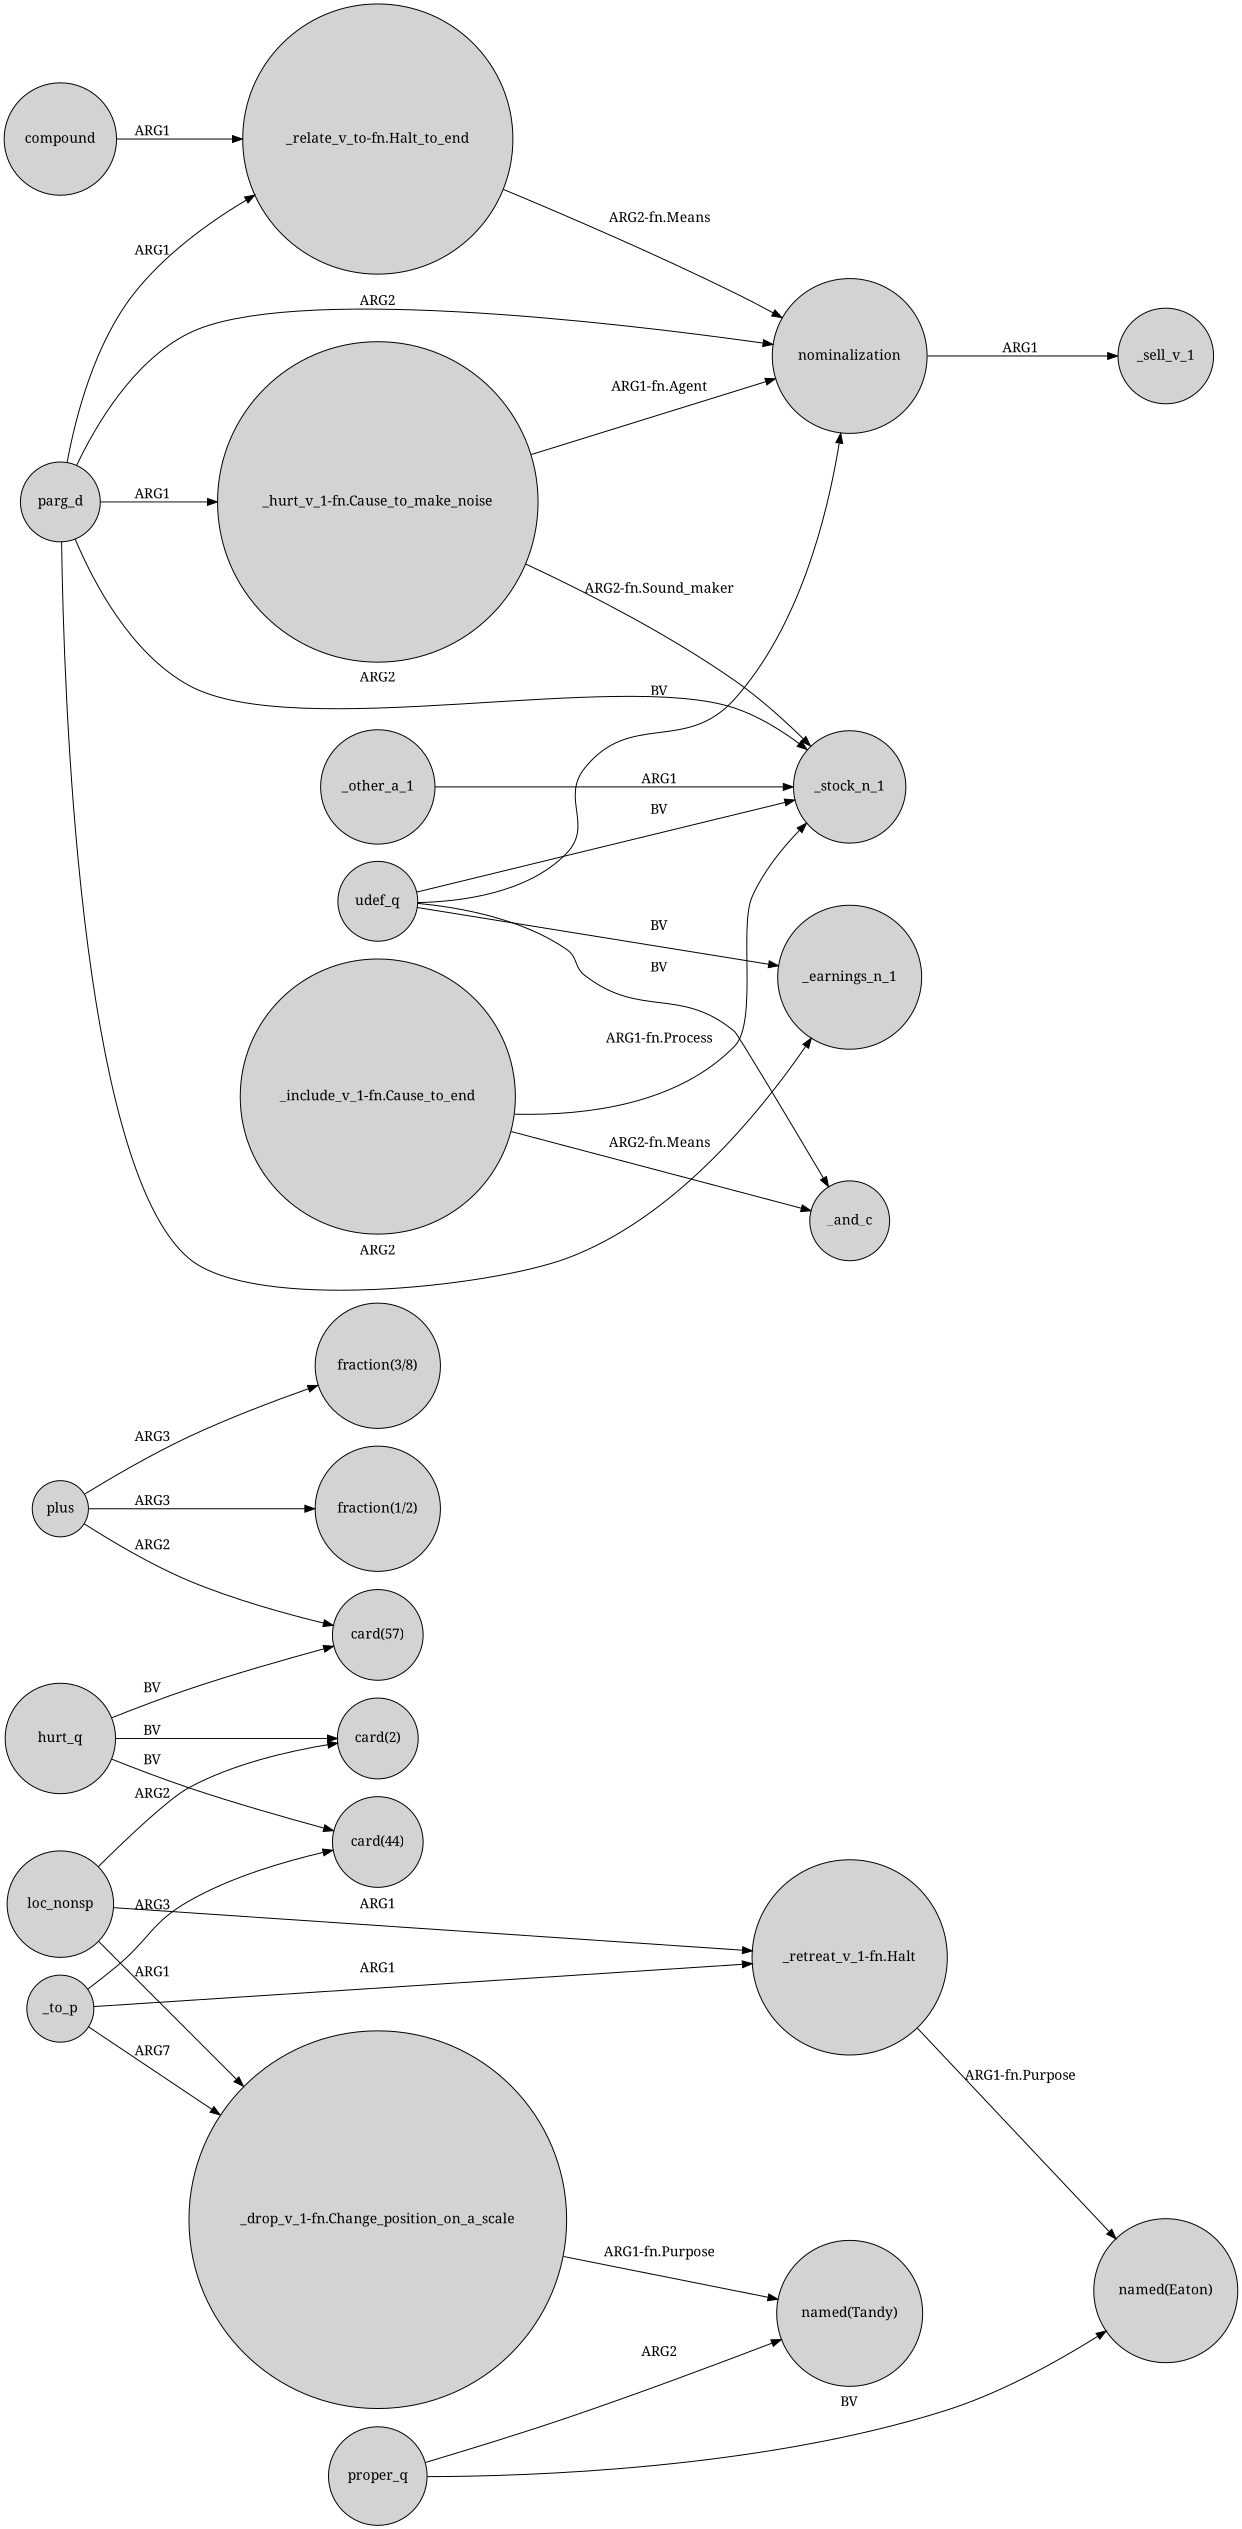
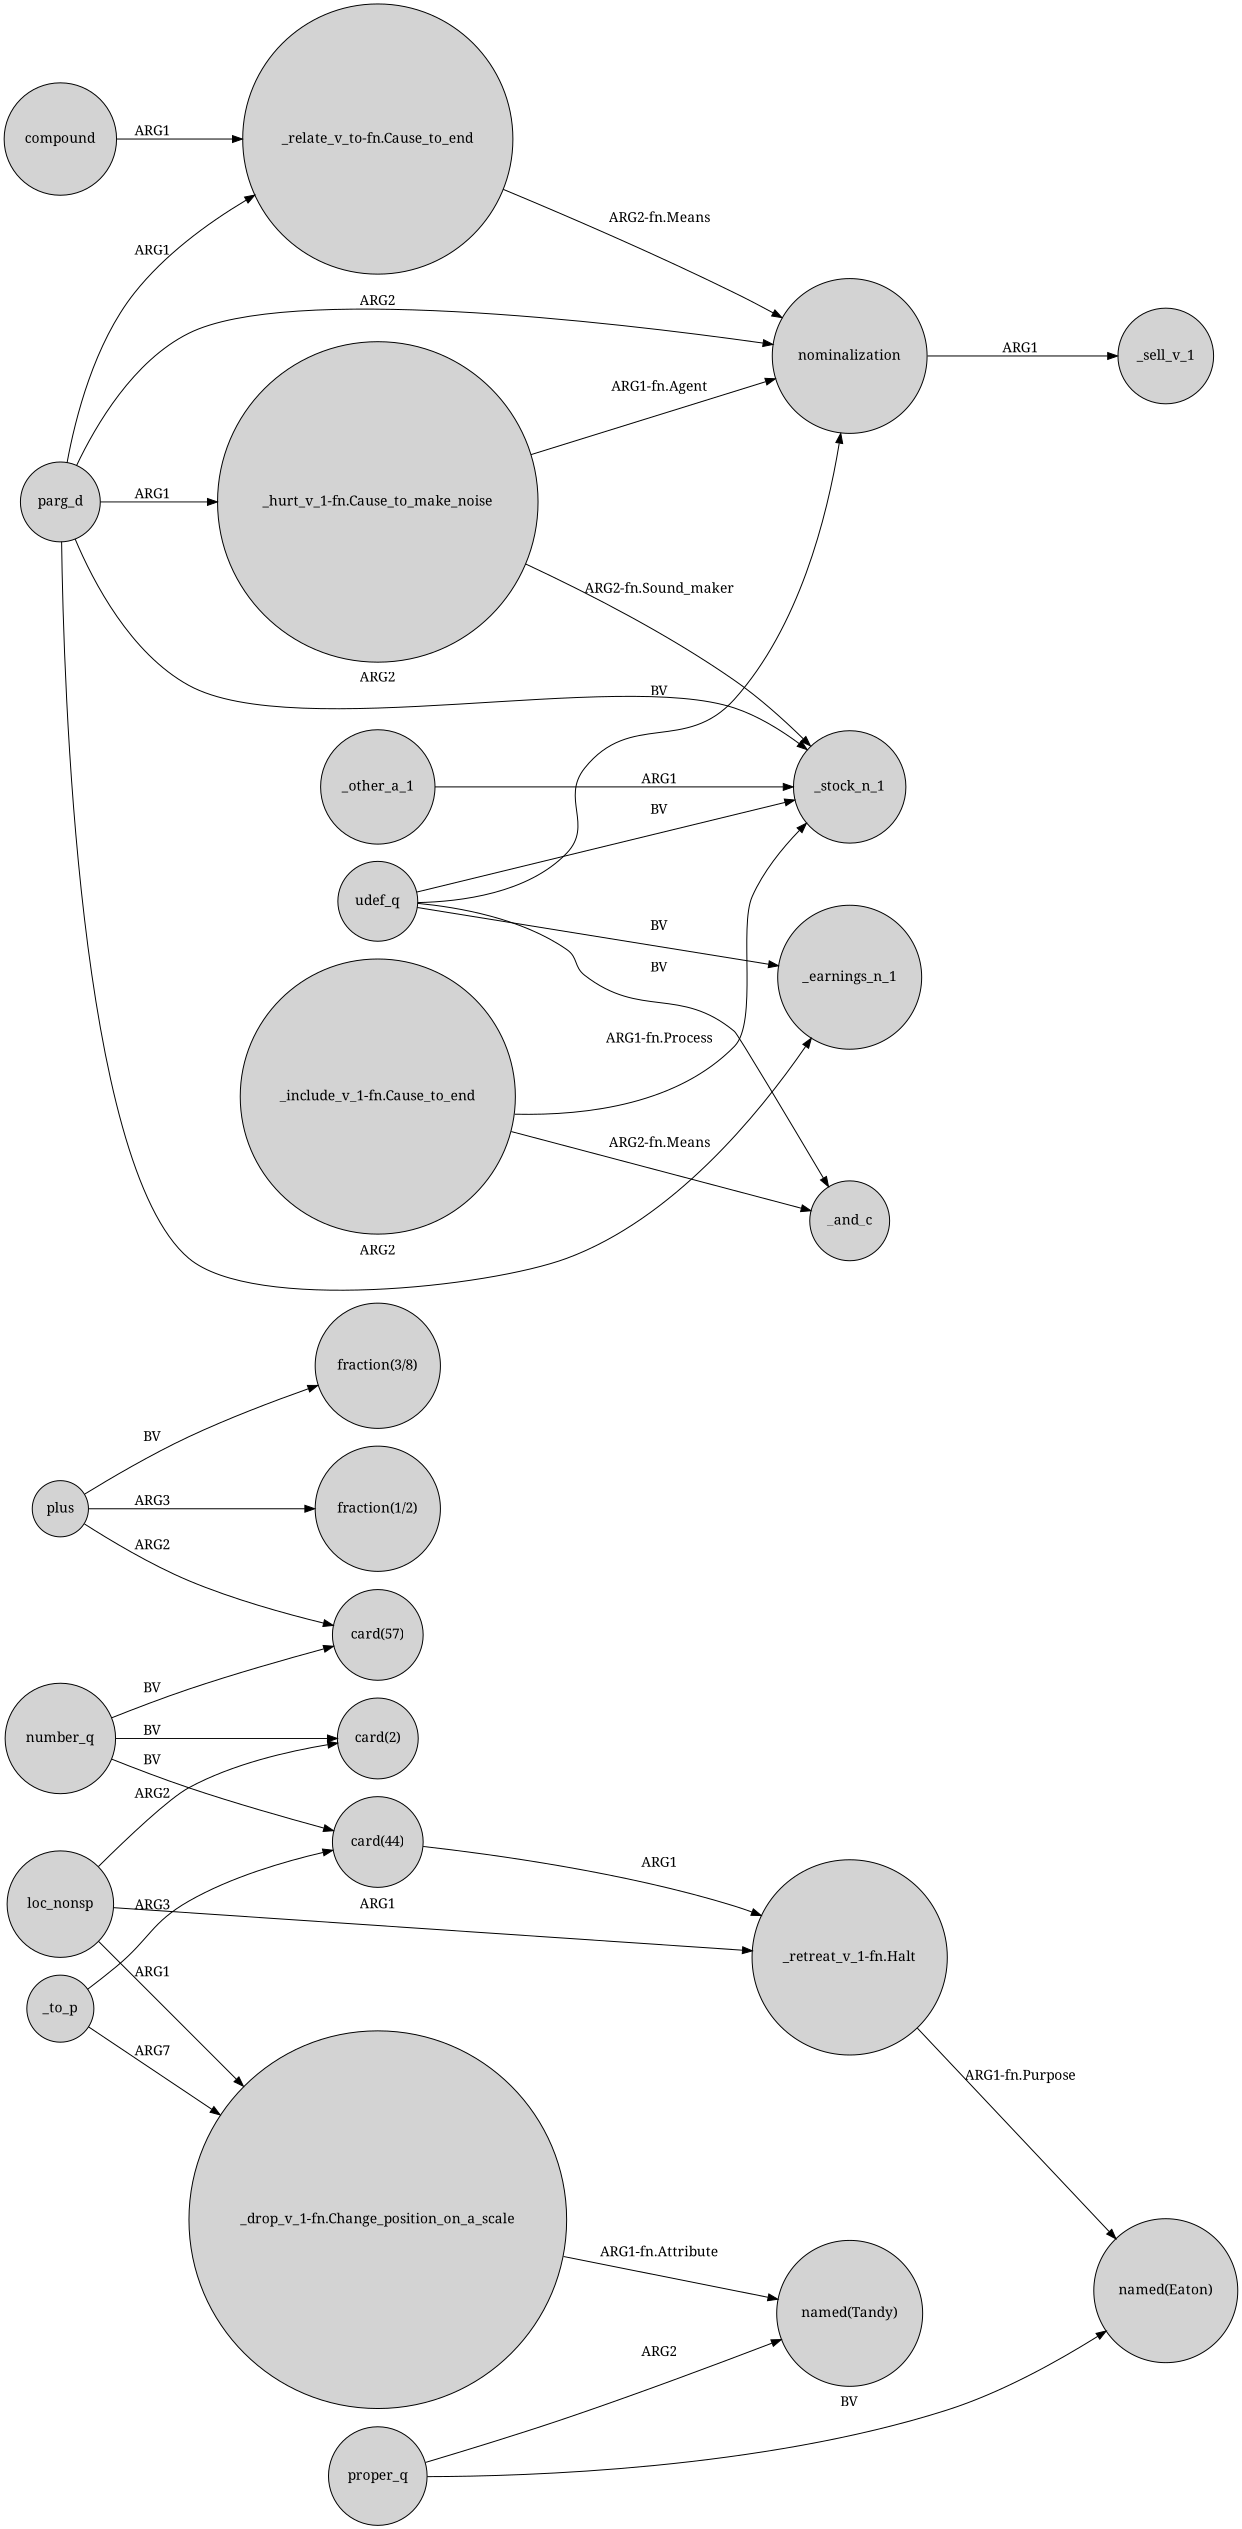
node "_relate_v_to-fn.Halt_to_end": label "_relate_v_to-fn.Halt_to_end" -> "_relate_v_to-fn.Cause_to_end"
edge "plus" -> "fraction(3/8)": label "ARG3" -> "BV"
node "hurt_q": label "hurt_q" -> "number_q"
edge "_to_p" -> "_retreat_v_1-fn.Halt": now "card(44)" -> "_retreat_v_1-fn.Halt"
edge "_drop_v_1-fn.Change_position_on_a_scale" -> "named(Tandy)": label "ARG1-fn.Purpose" -> "ARG1-fn.Attribute"
